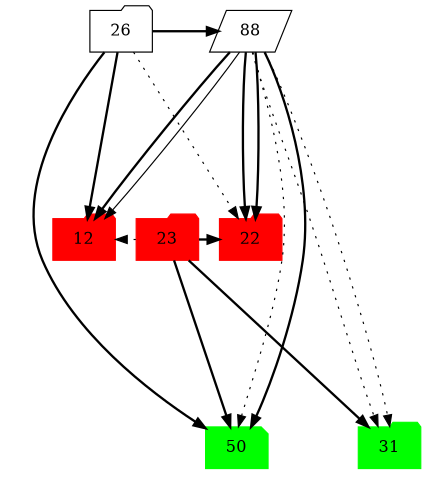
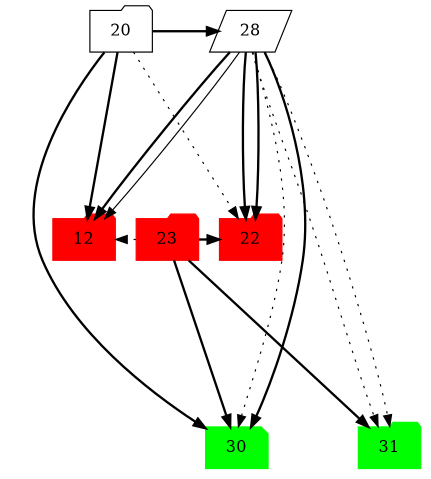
node "26": label "26" -> "20"
node "88": label "88" -> "28"
node "50": label "50" -> "30"
